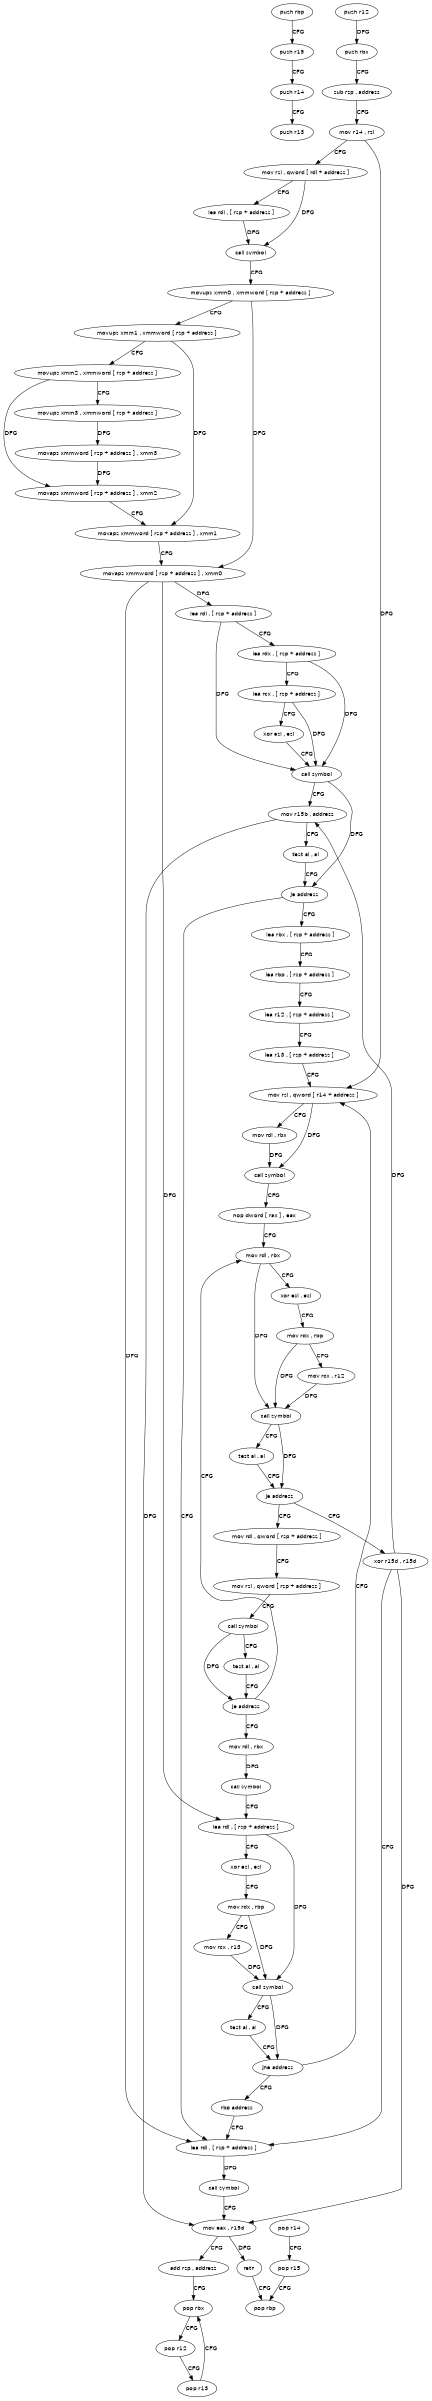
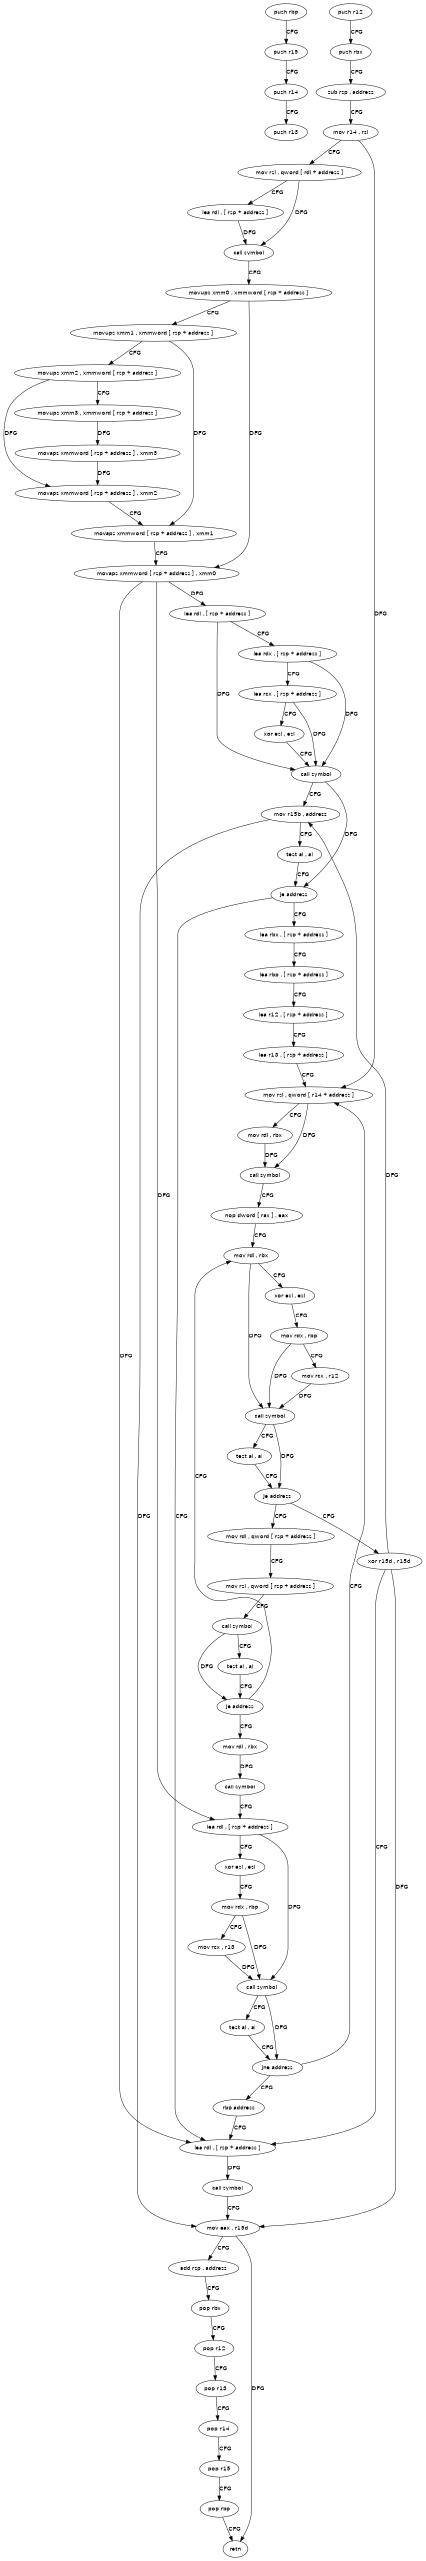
edge "push r12" -> "push rbx": label "DFG" -> "CFG"
edge "retn" -> "pop rbp": reversed
edge "pop r13" -> "pop rbx": now "pop r13" -> "pop r14"
